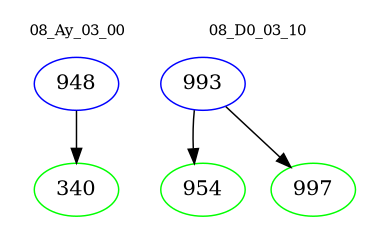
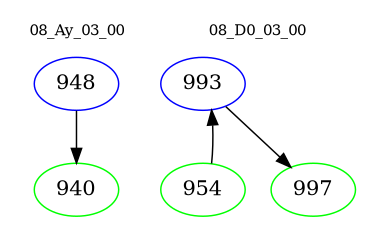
cluster "08_D0_03_10": label "08_D0_03_10" -> "08_D0_03_00"
edge "993" -> "954": reversed
node "340": label "340" -> "940"
